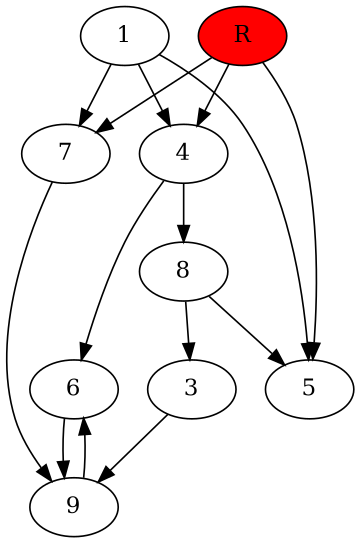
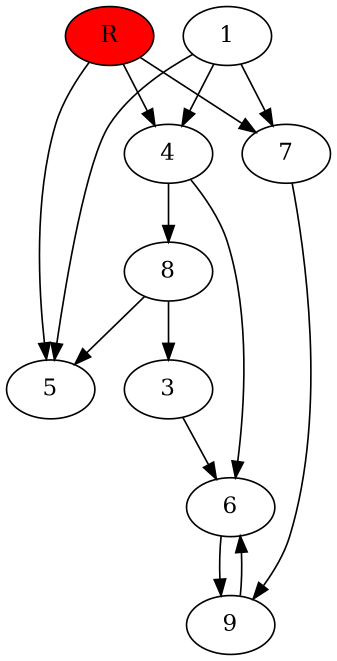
edge "3" -> "9": now "3" -> "6"
